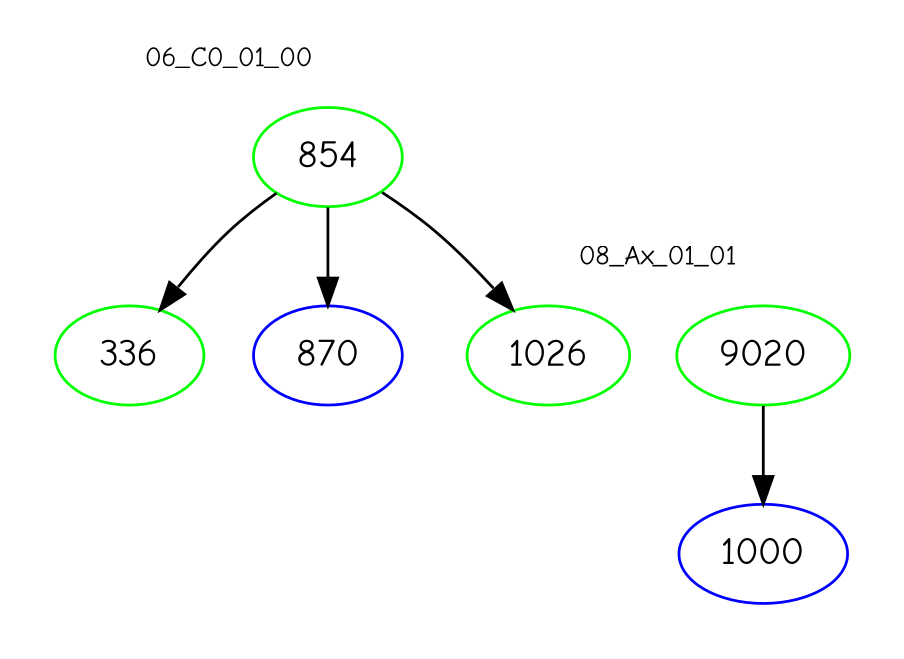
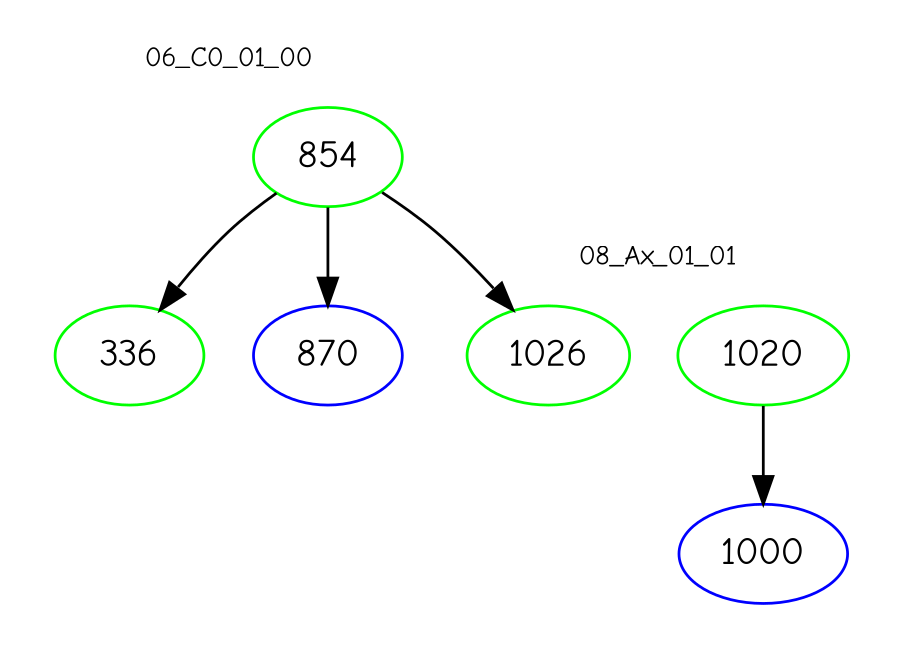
node "9020": label "9020" -> "1020"
